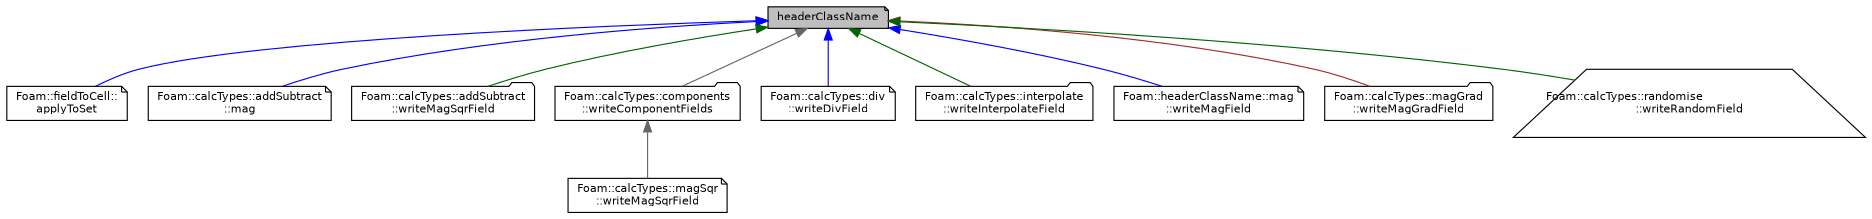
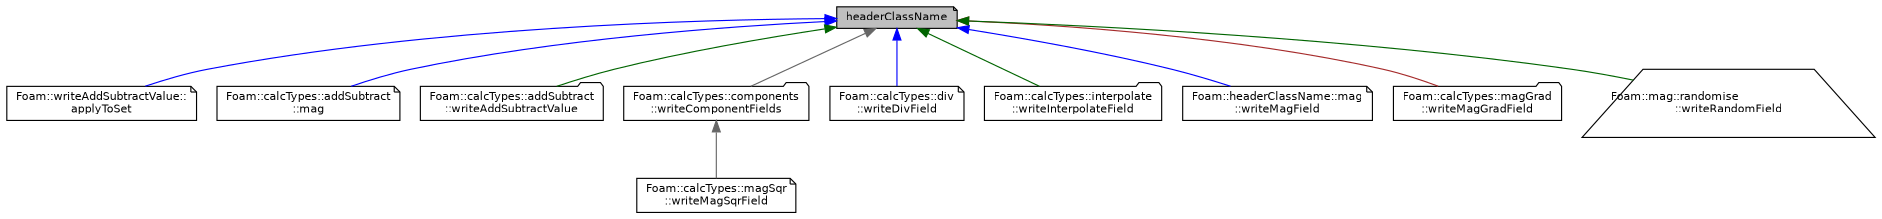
node "Foam::fieldToCell:: applyToSet": label "Foam::fieldToCell:: applyToSet" -> "Foam::writeAddSubtractValue:: applyToSet"
node "Foam::calcTypes::addSubtract ::writeMagSqrField": label "Foam::calcTypes::addSubtract ::writeMagSqrField" -> "Foam::calcTypes::addSubtract ::writeAddSubtractValue"
node "Foam::calcTypes::randomise ::writeRandomField": label "Foam::calcTypes::randomise ::writeRandomField" -> "Foam::mag::randomise ::writeRandomField"
